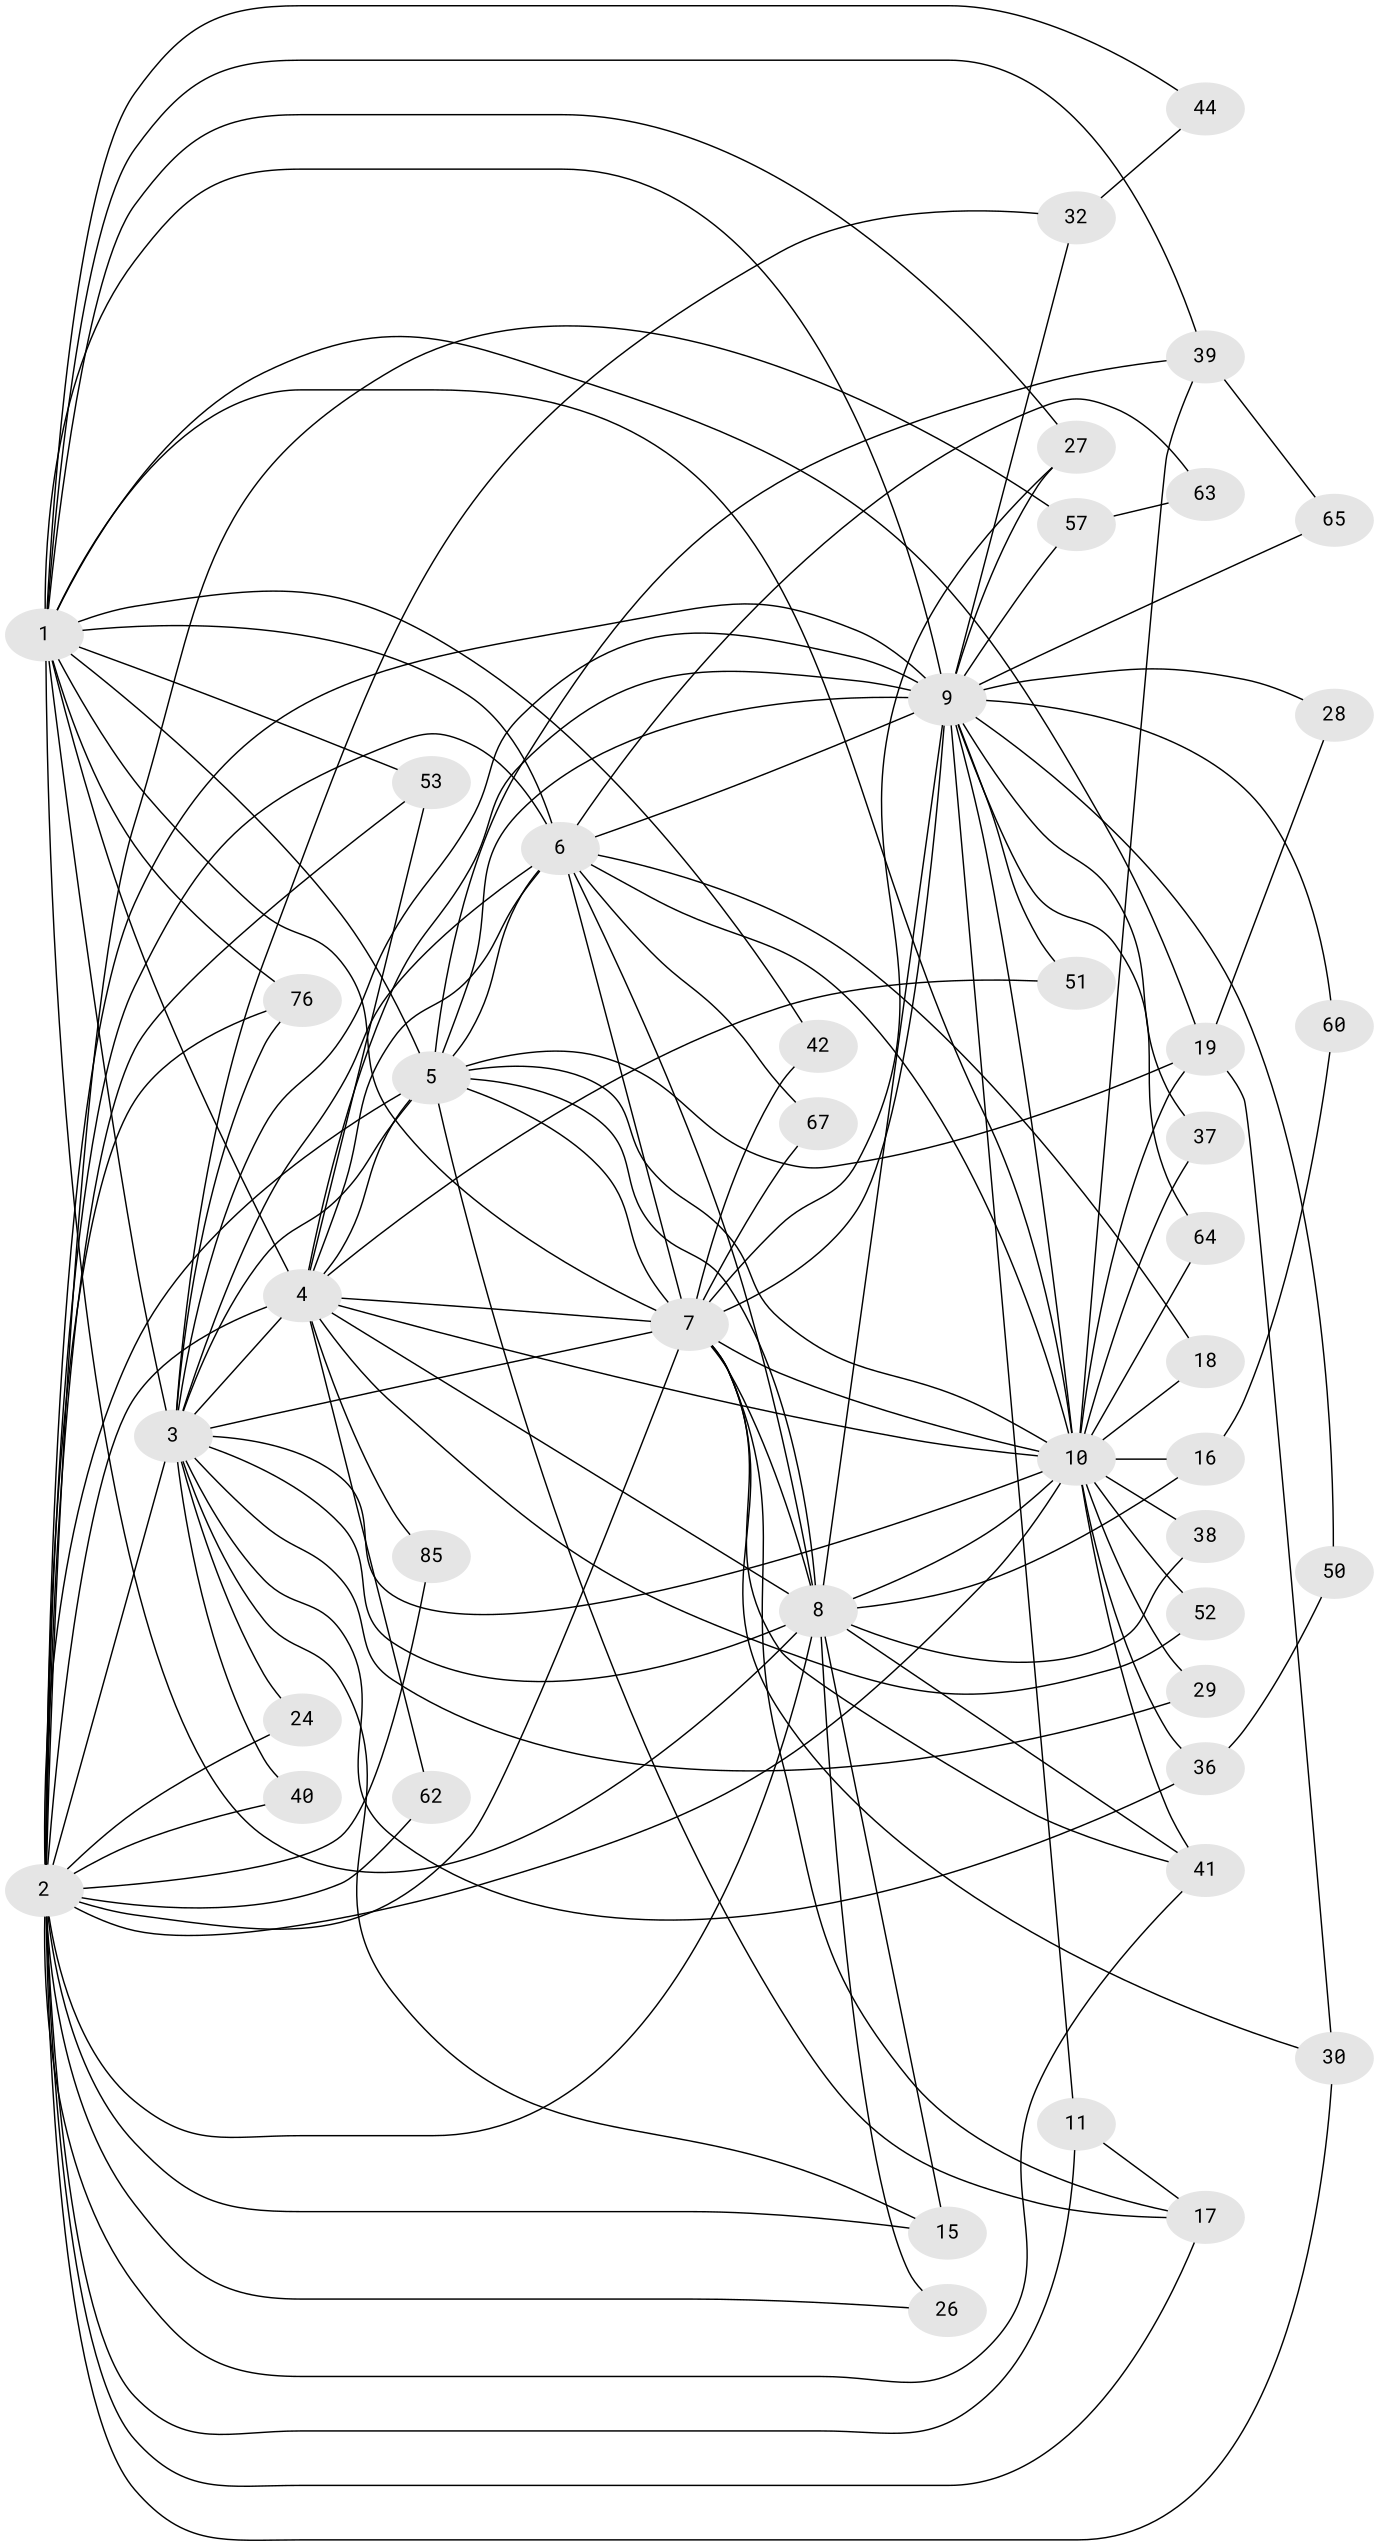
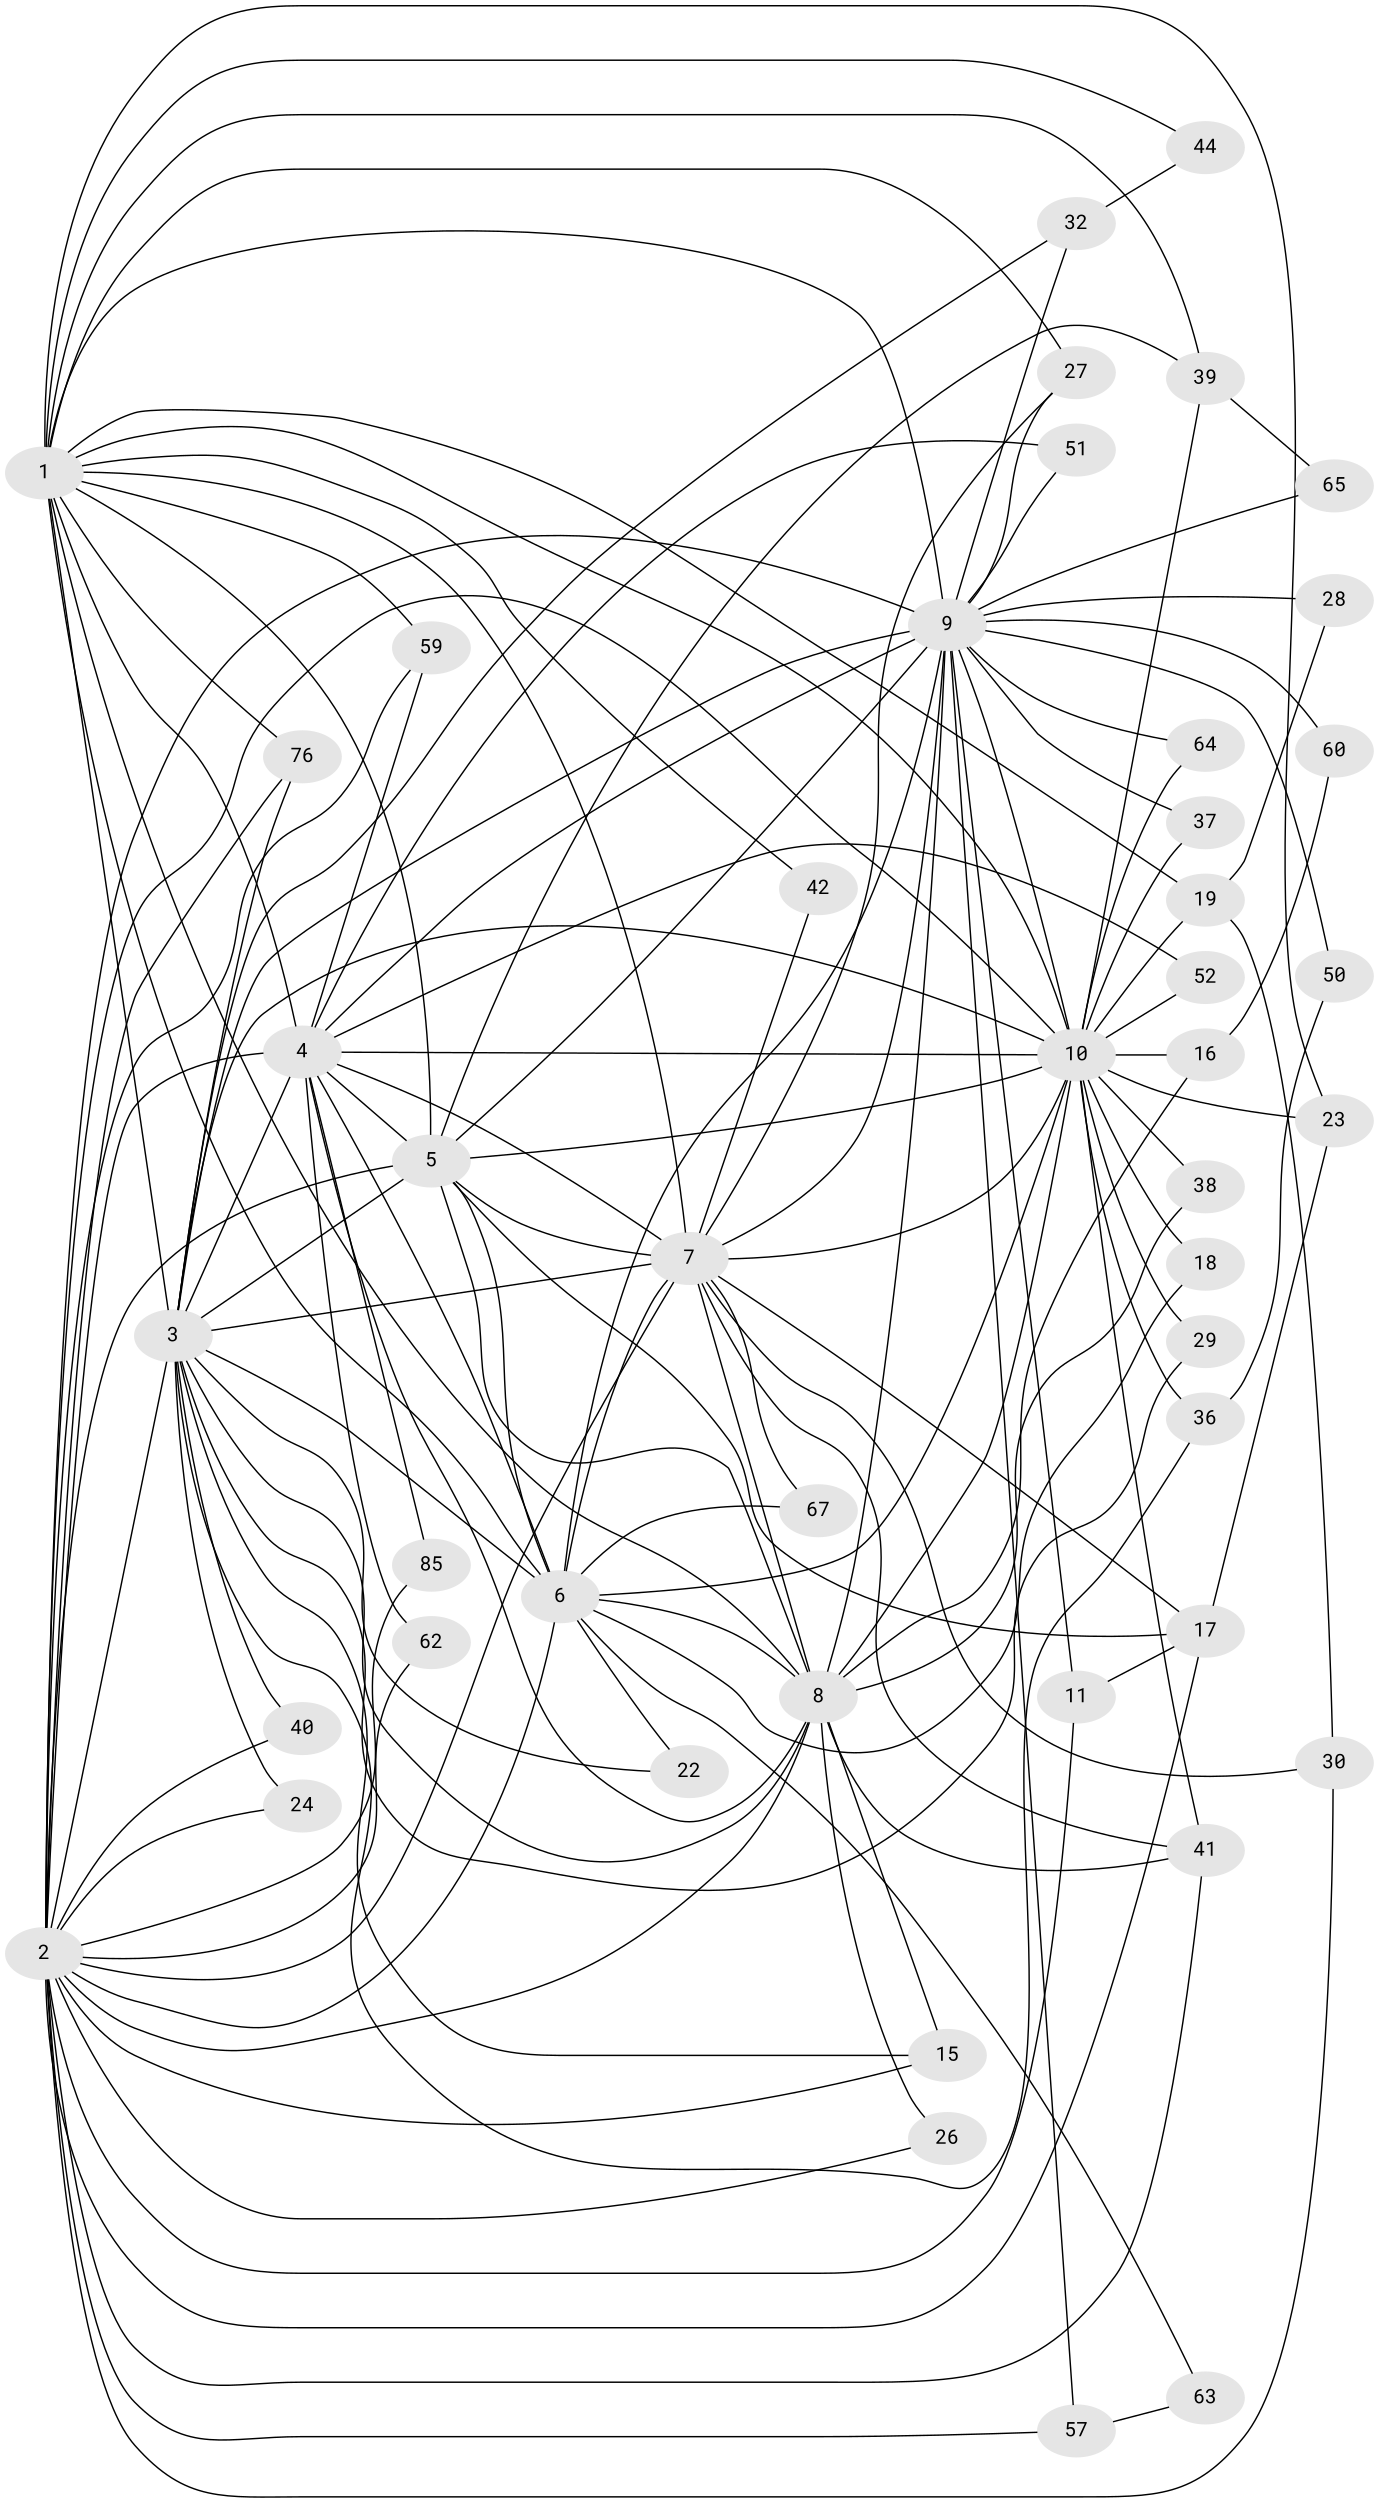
node "53": label "53" -> "59"
node "23": added
edge "19" -- "5": removed
node "22": added
